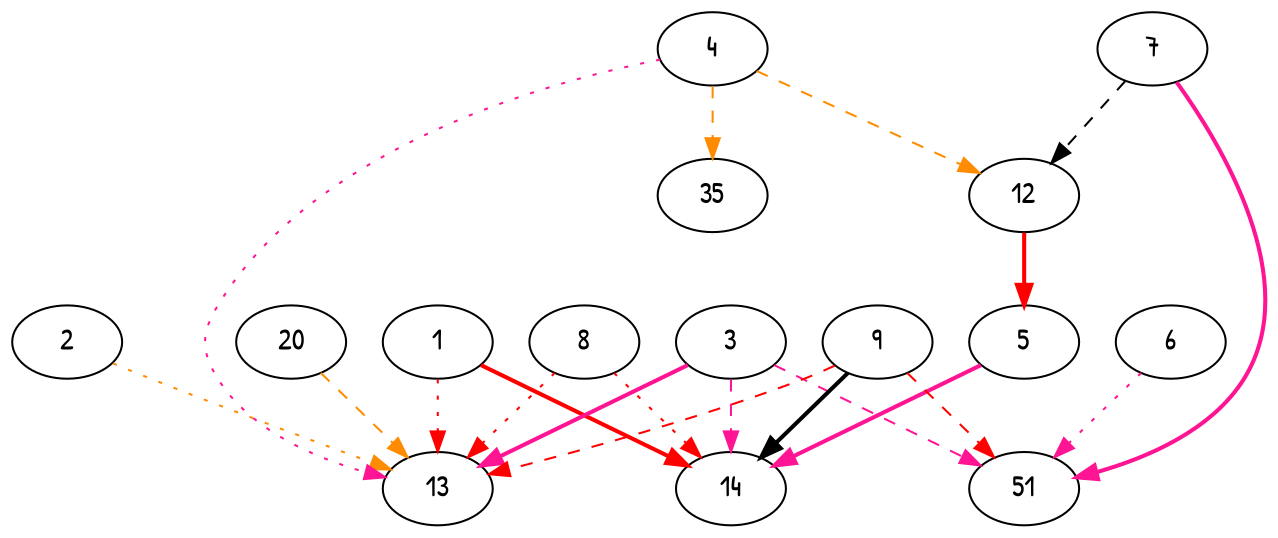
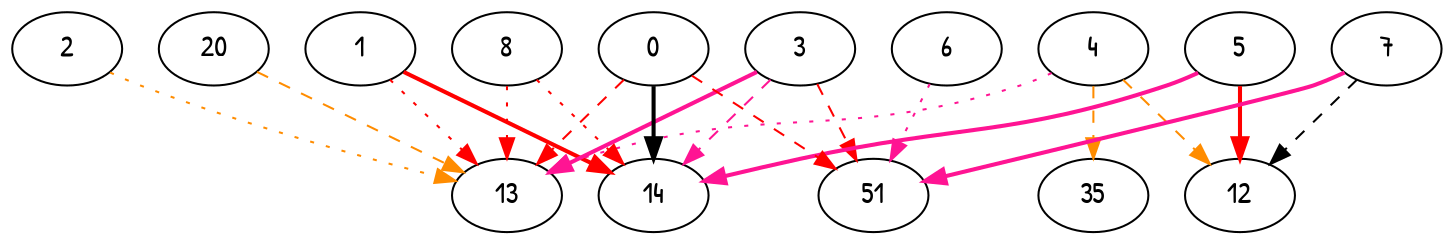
edge "12" -> "5": reversed
node "9": label "9" -> "0"
edge "3" -> "51": color deeppink -> red
